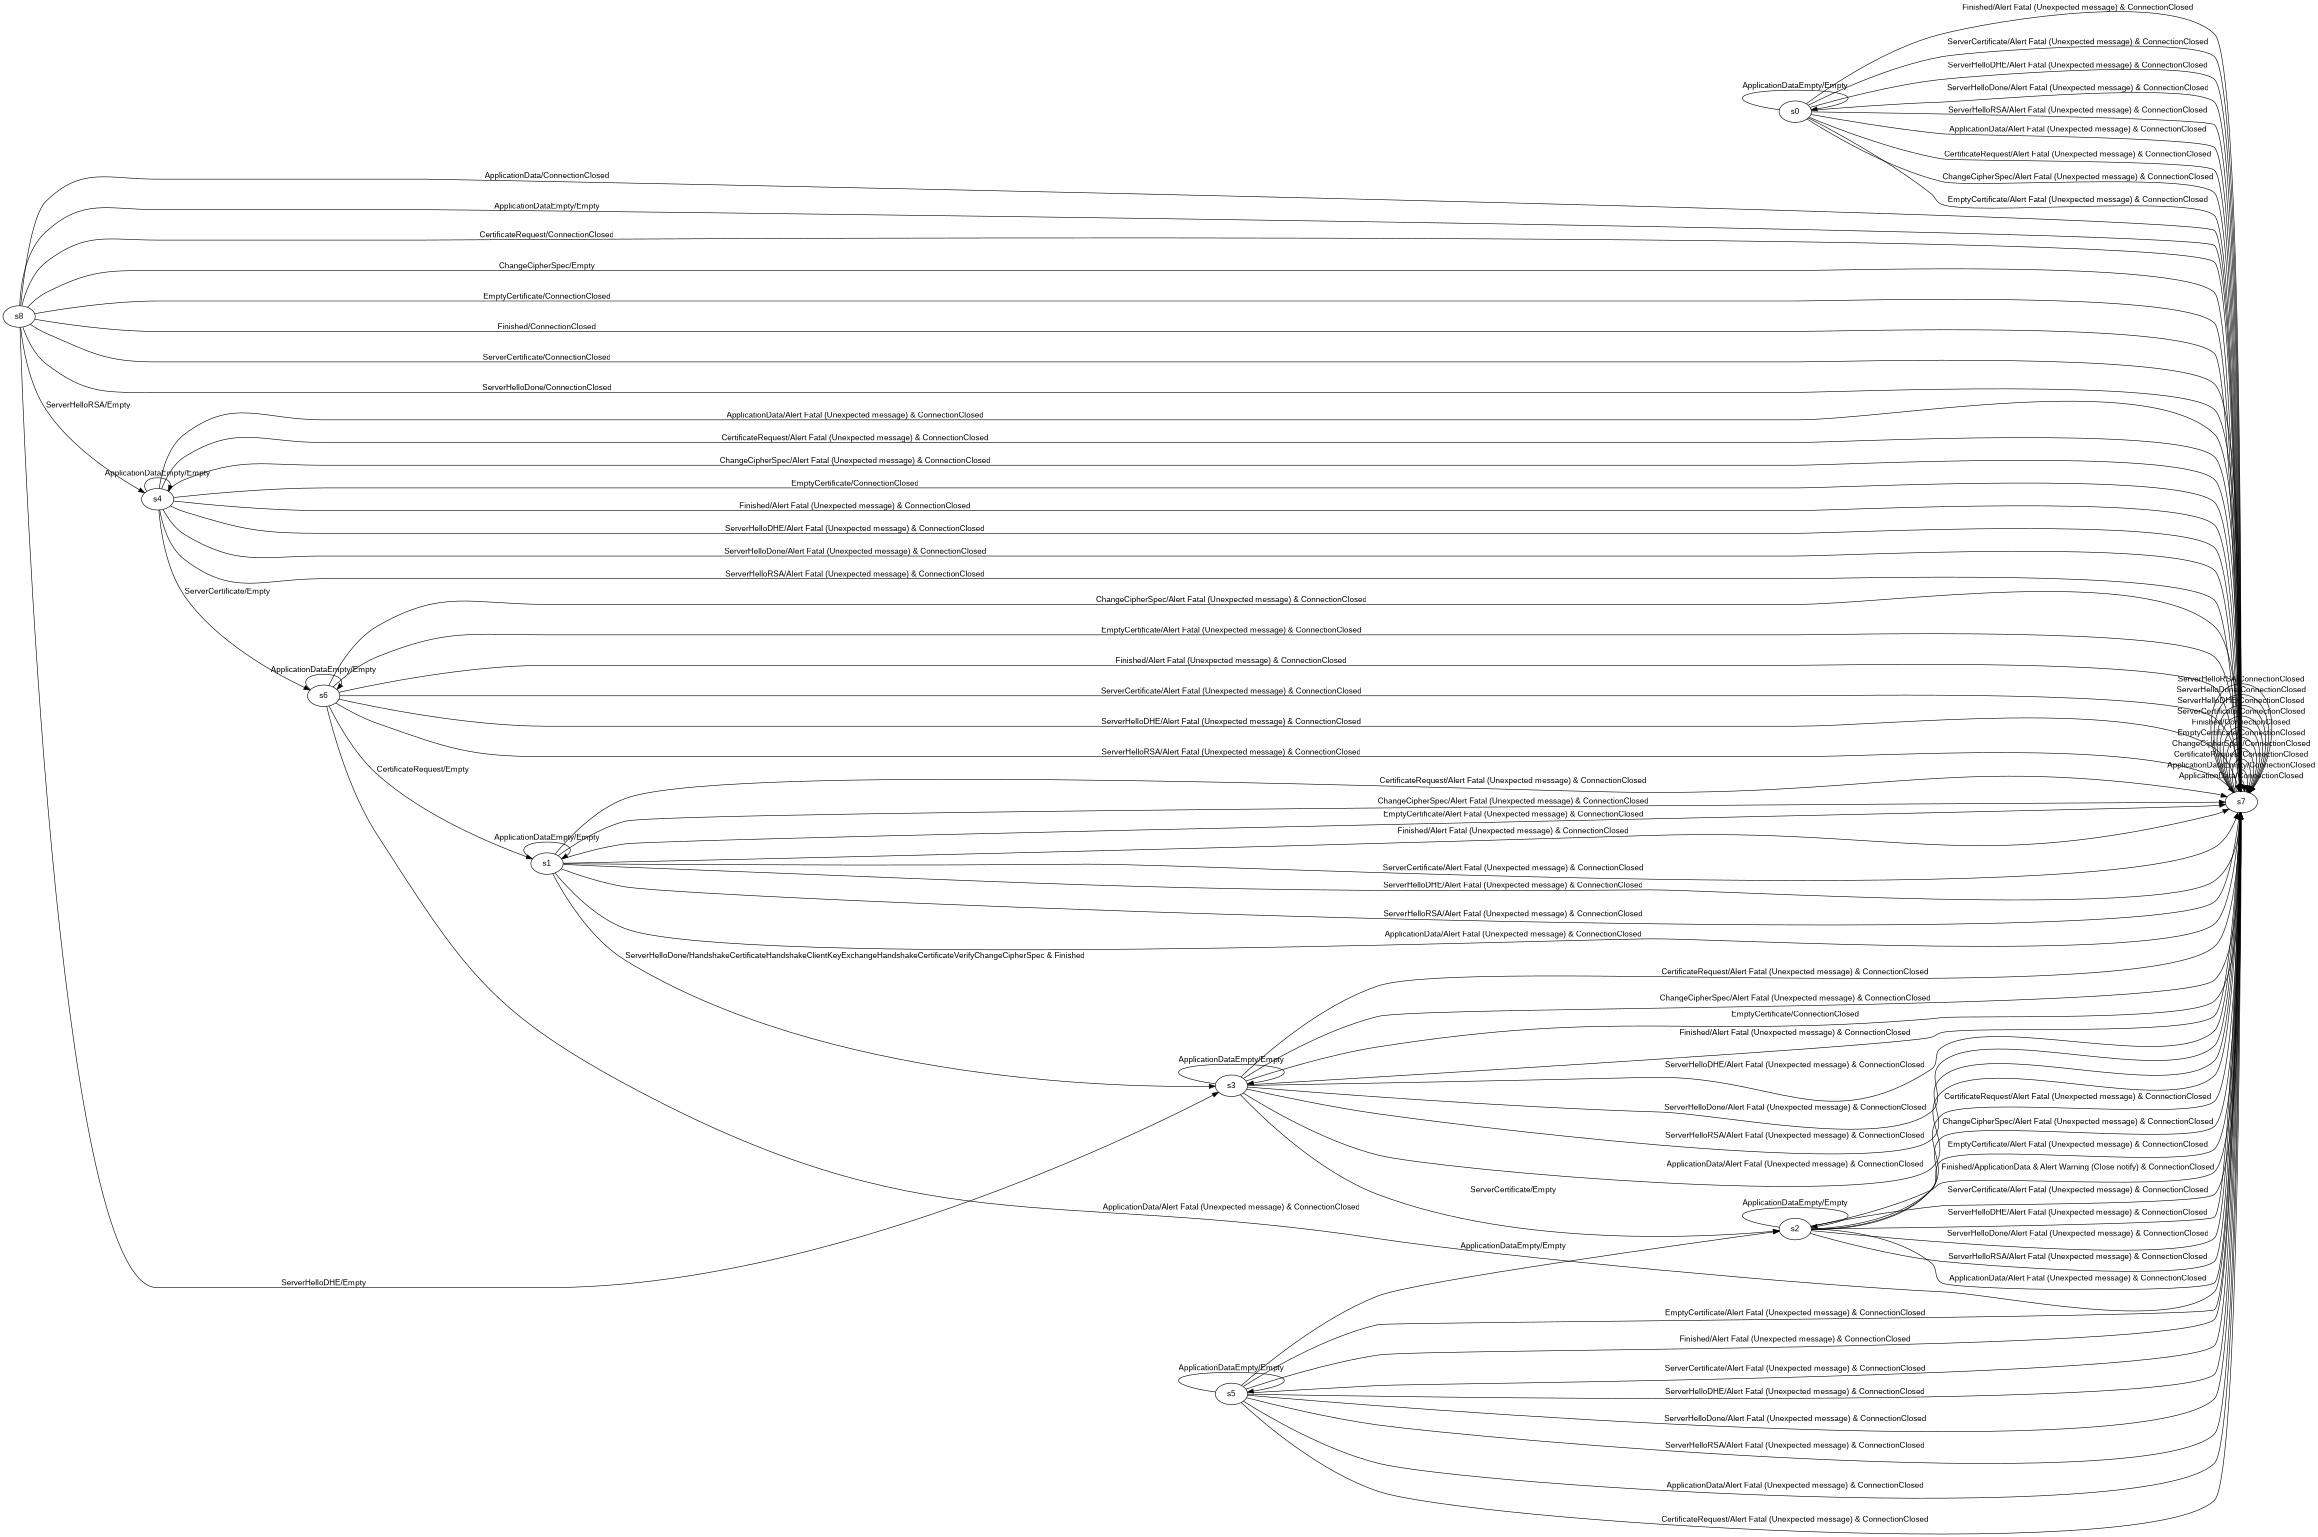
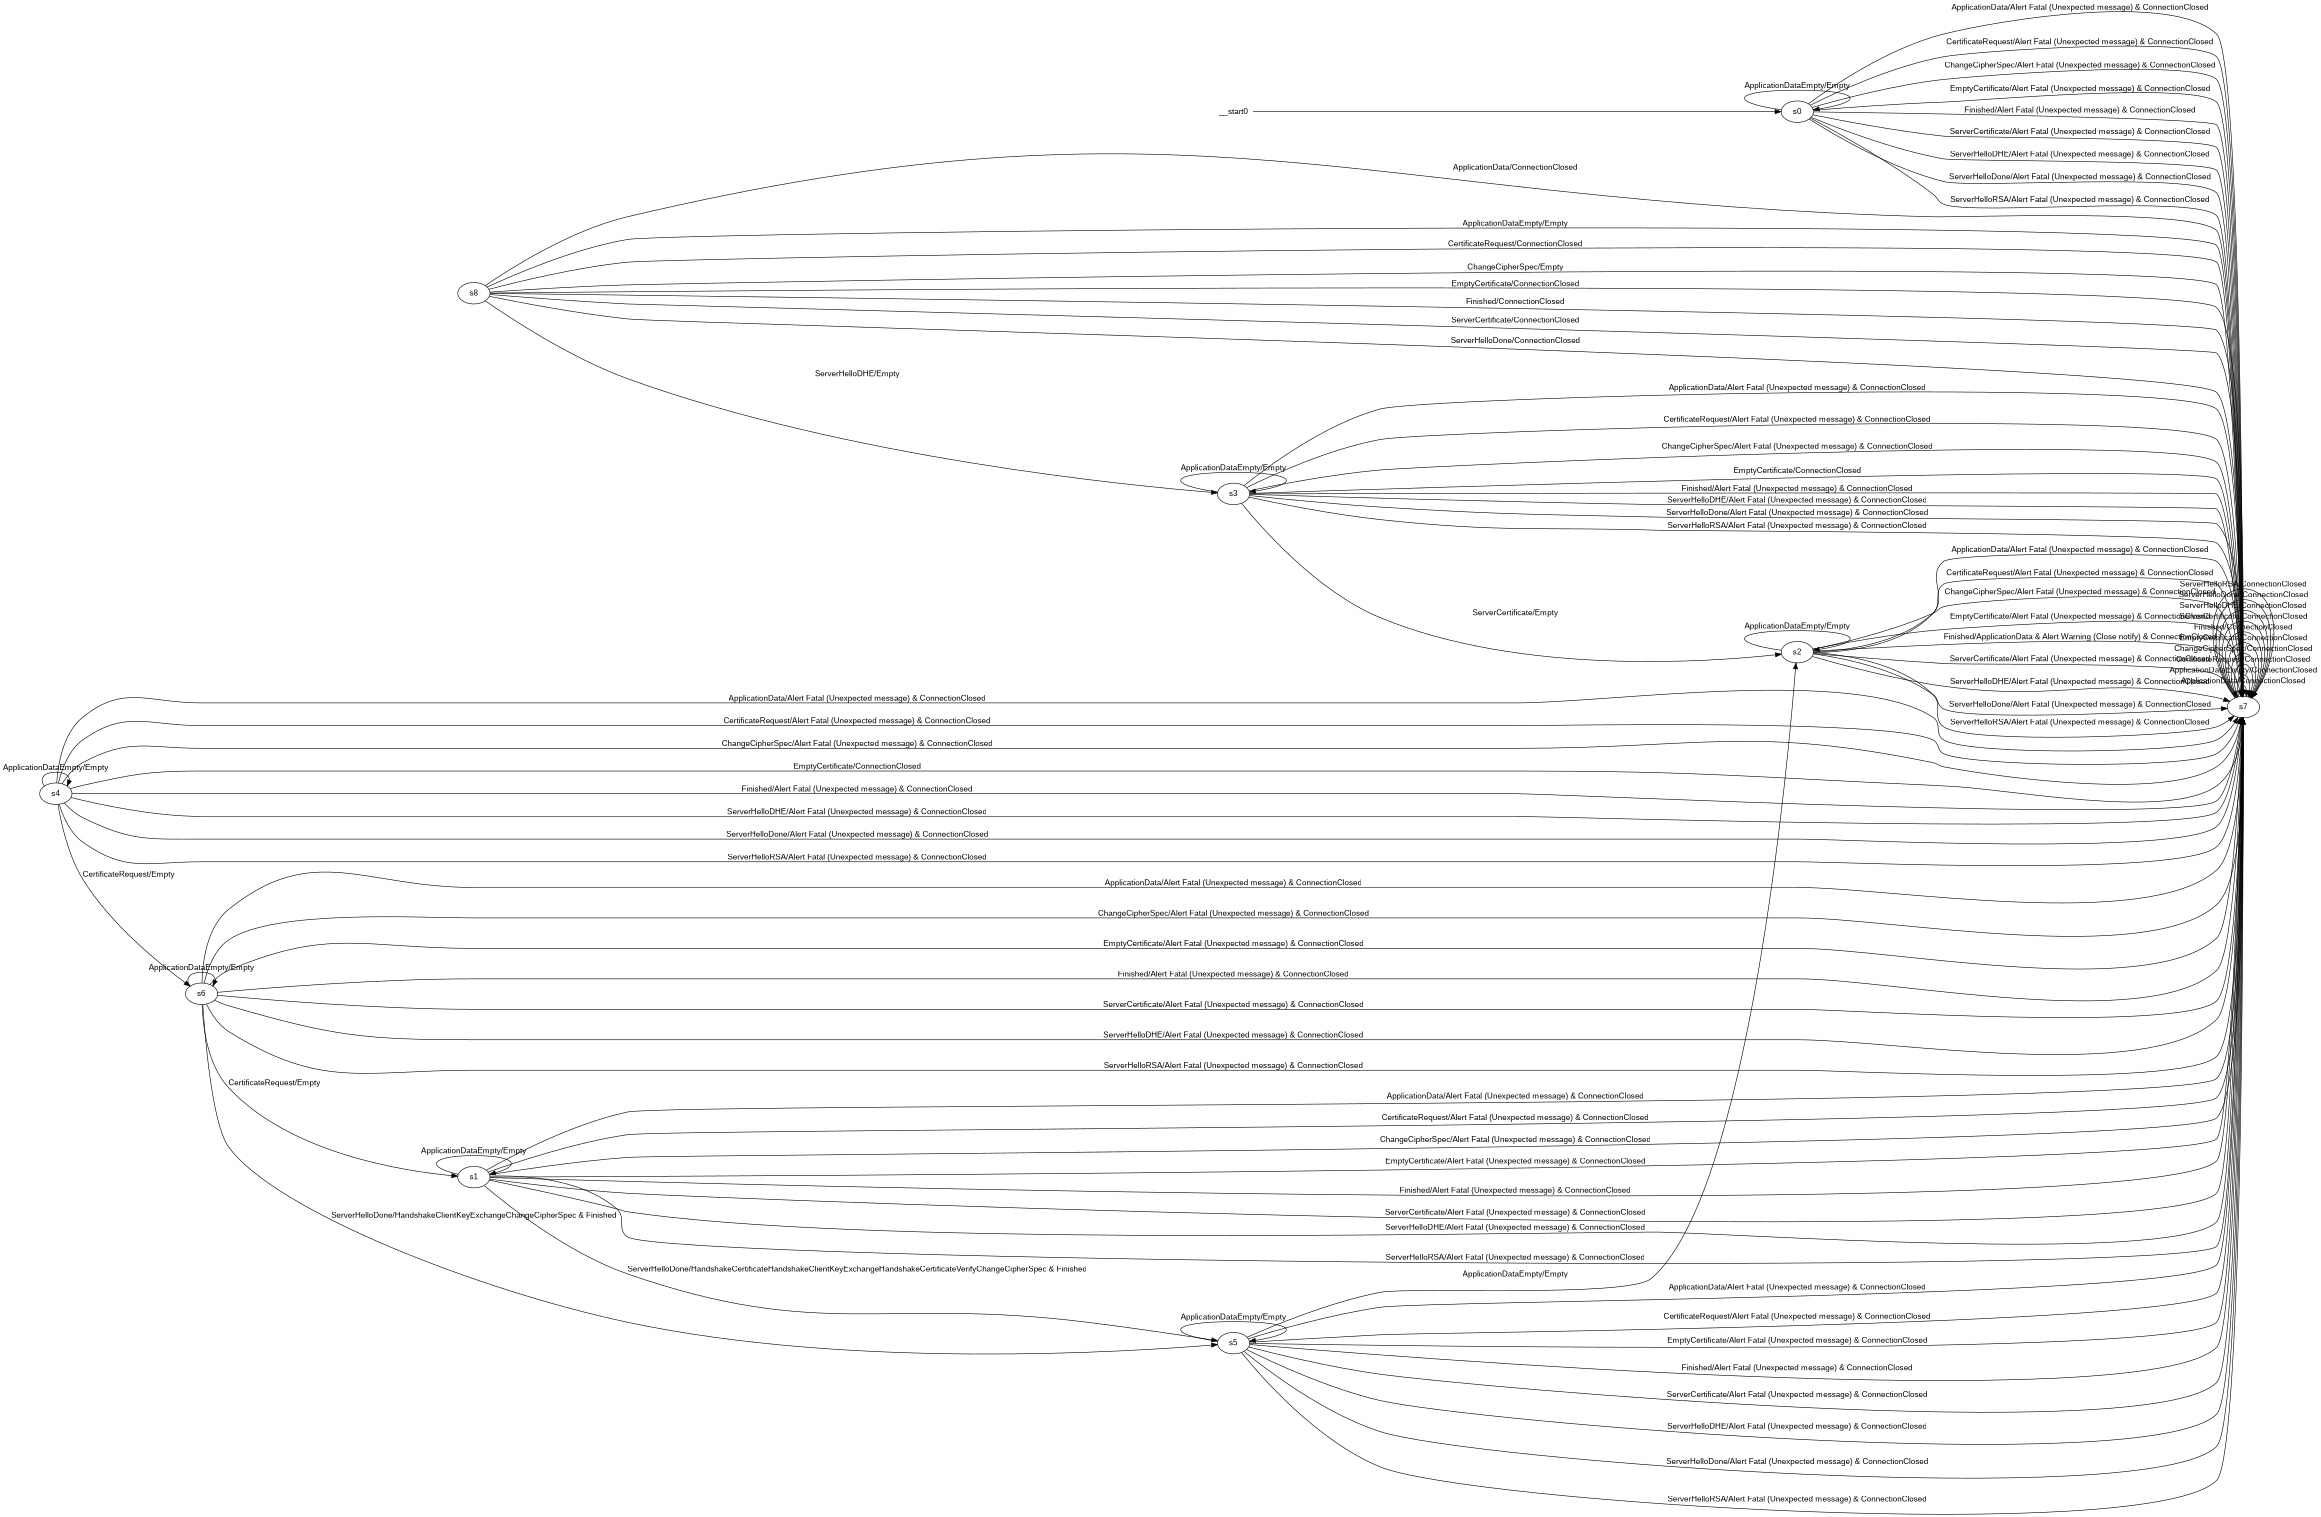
node "__start0": added
edge "s8" -> "s4": removed, label "ServerHelloRSA/Empty"
edge "s4" -> "s6": label "ServerCertificate/Empty" -> "CertificateRequest/Empty"
edge "s1" -> "s3": now "s1" -> "s5"
edge "s6" -> "s5": added, label "ServerHelloDone/HandshakeClientKeyExchangeChangeCipherSpec & Finished"
